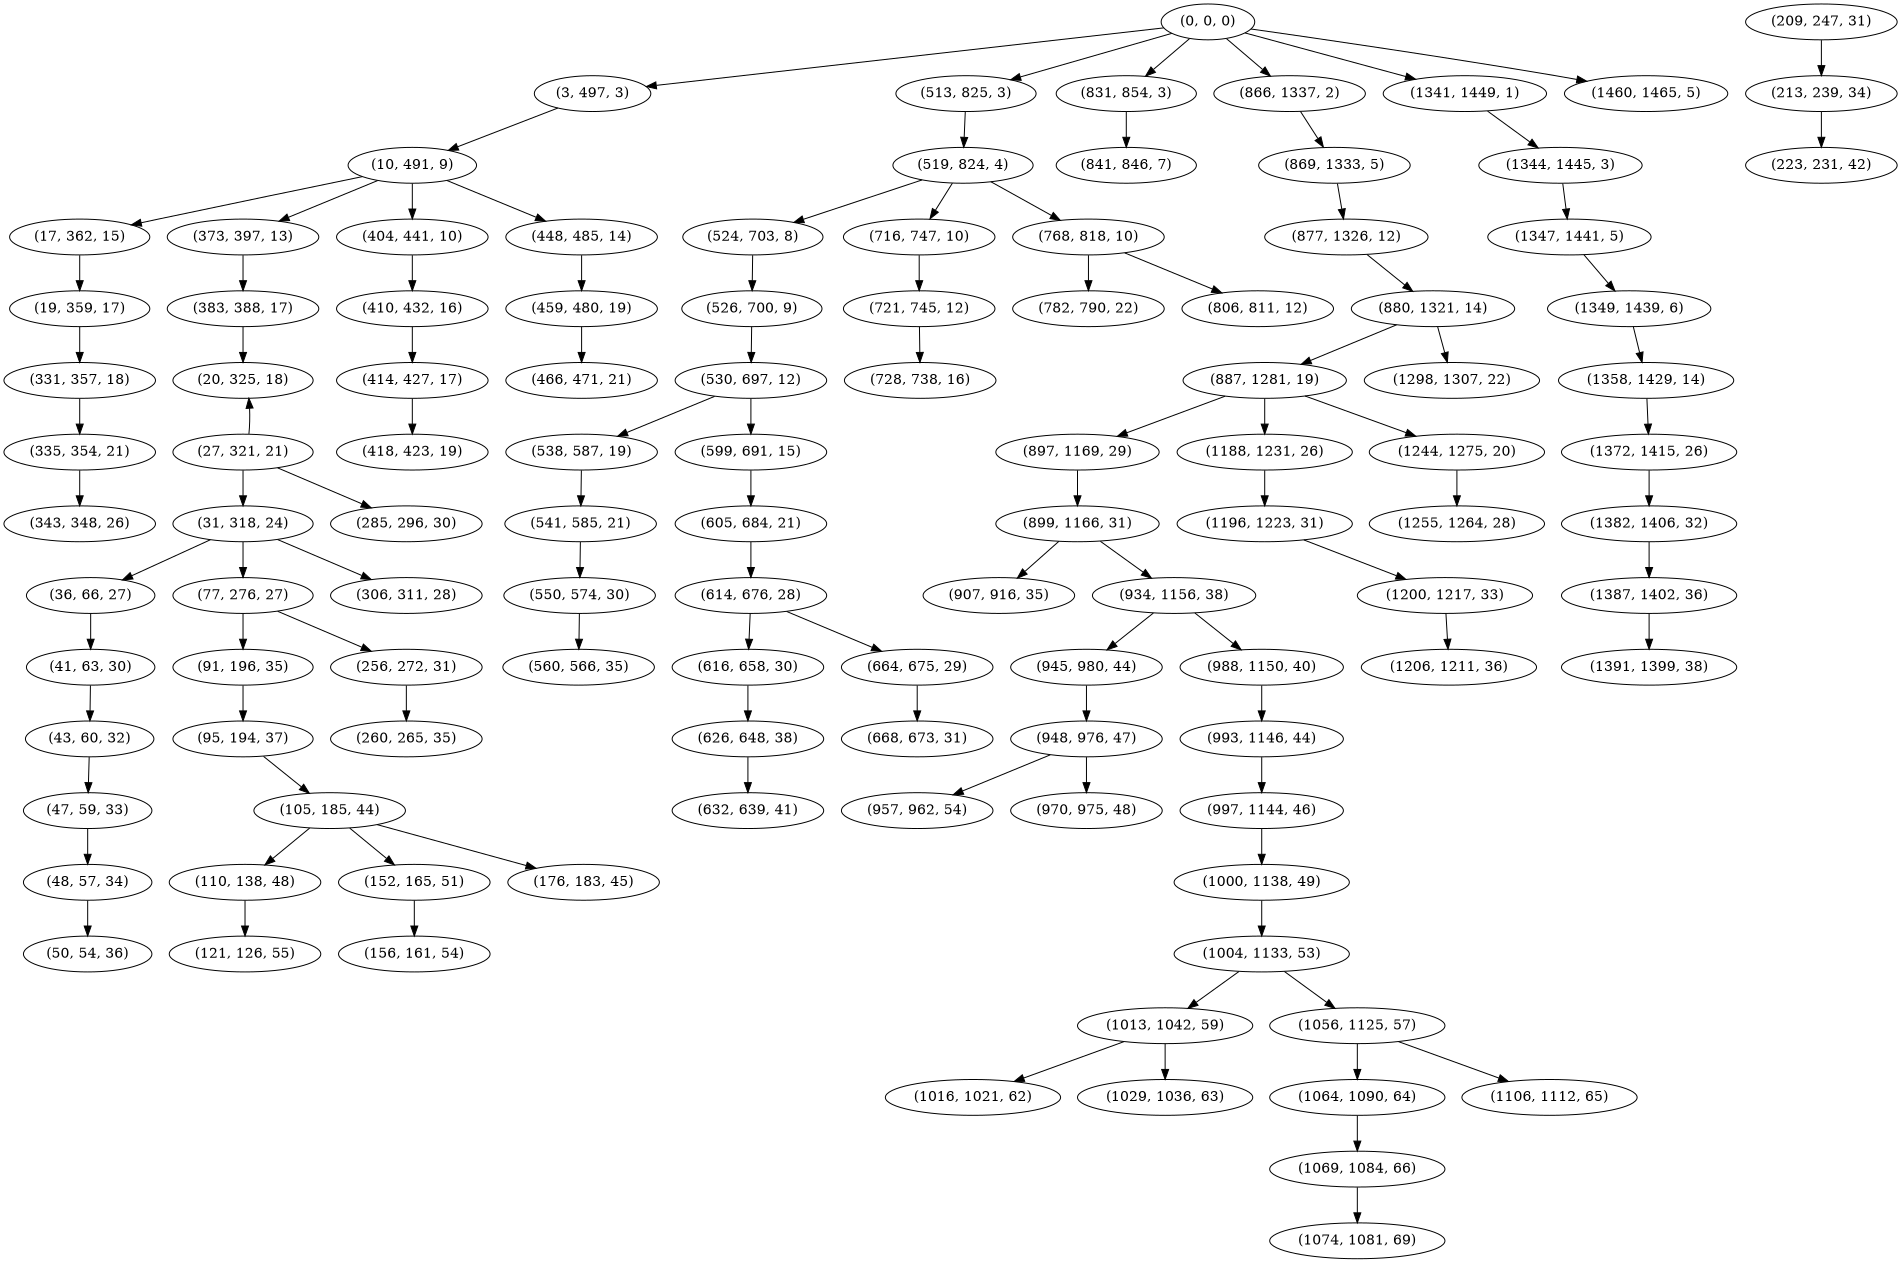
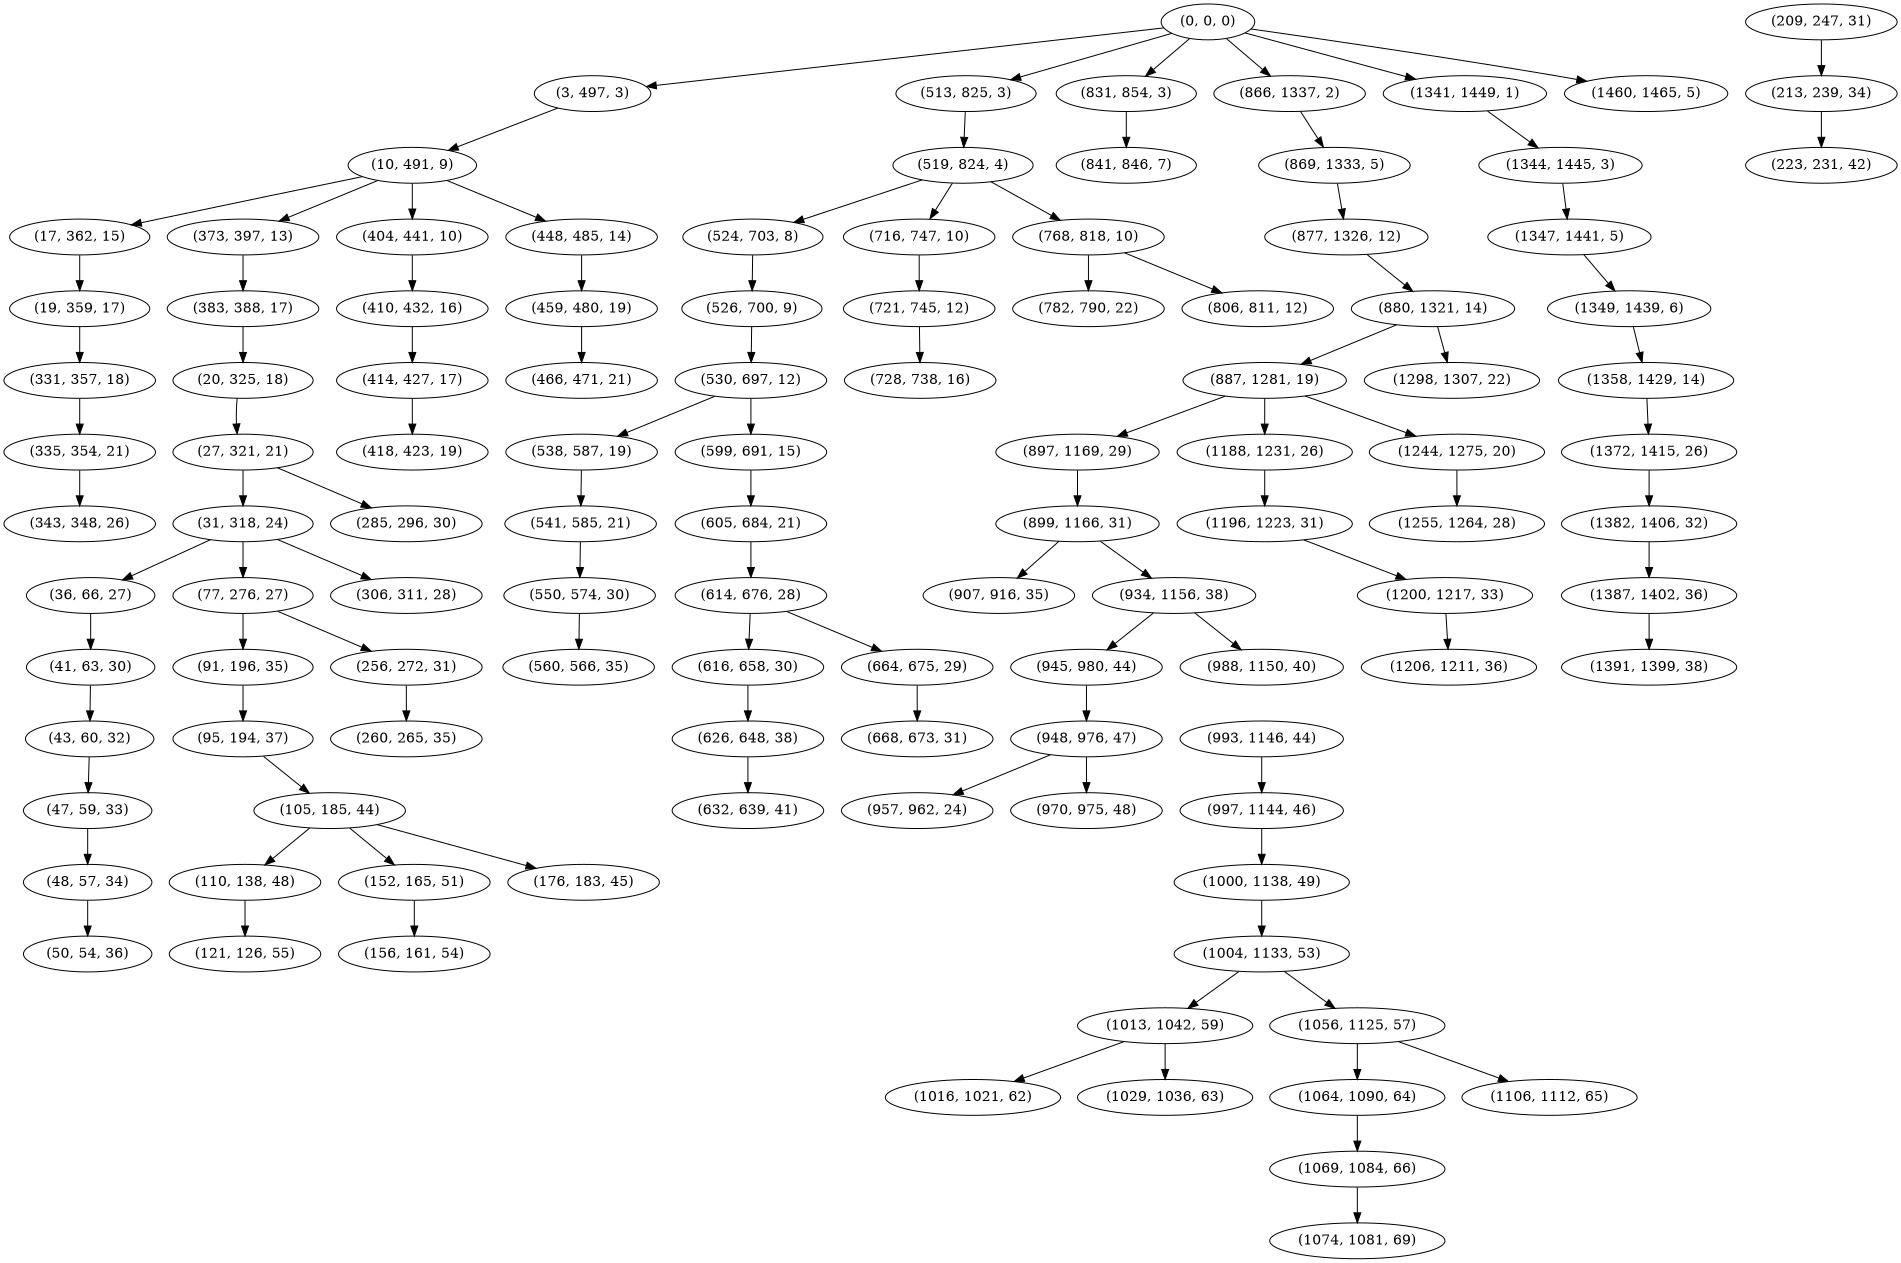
edge "(27, 321, 21)" -> "(20, 325, 18)": reversed
edge "(988, 1150, 40)" -> "(993, 1146, 44)": removed
node "(957, 962, 54)": label "(957, 962, 54)" -> "(957, 962, 24)"
